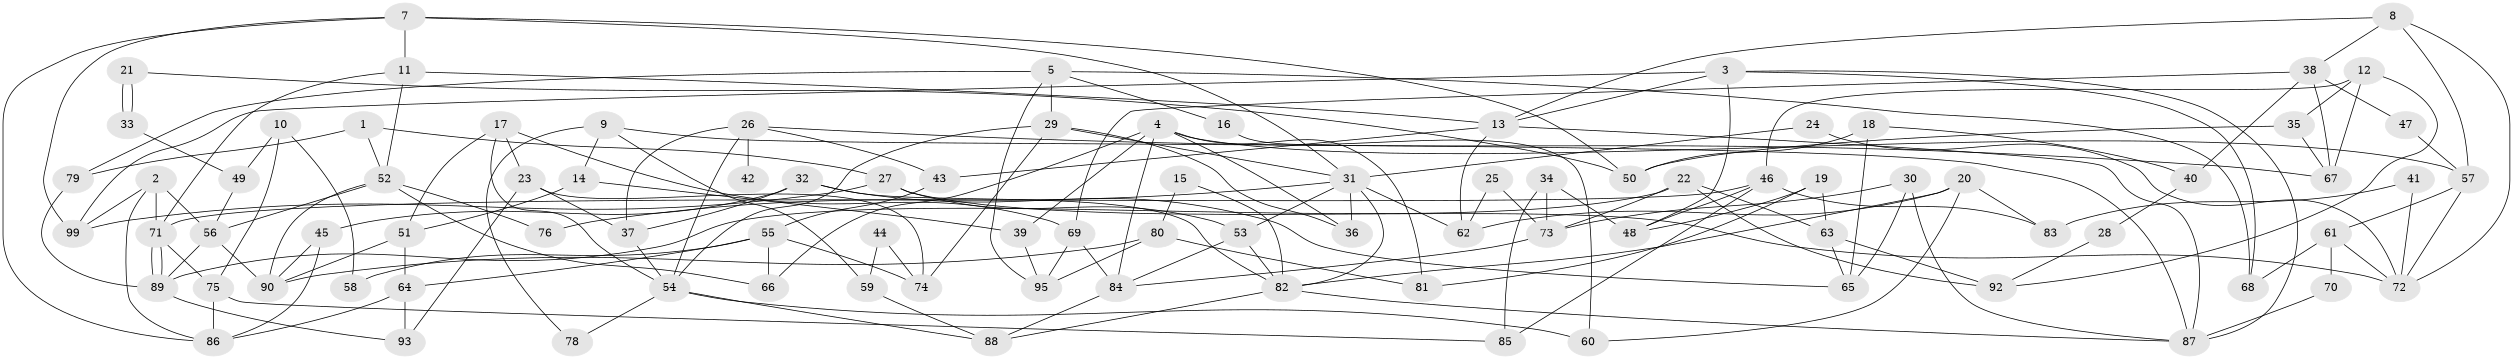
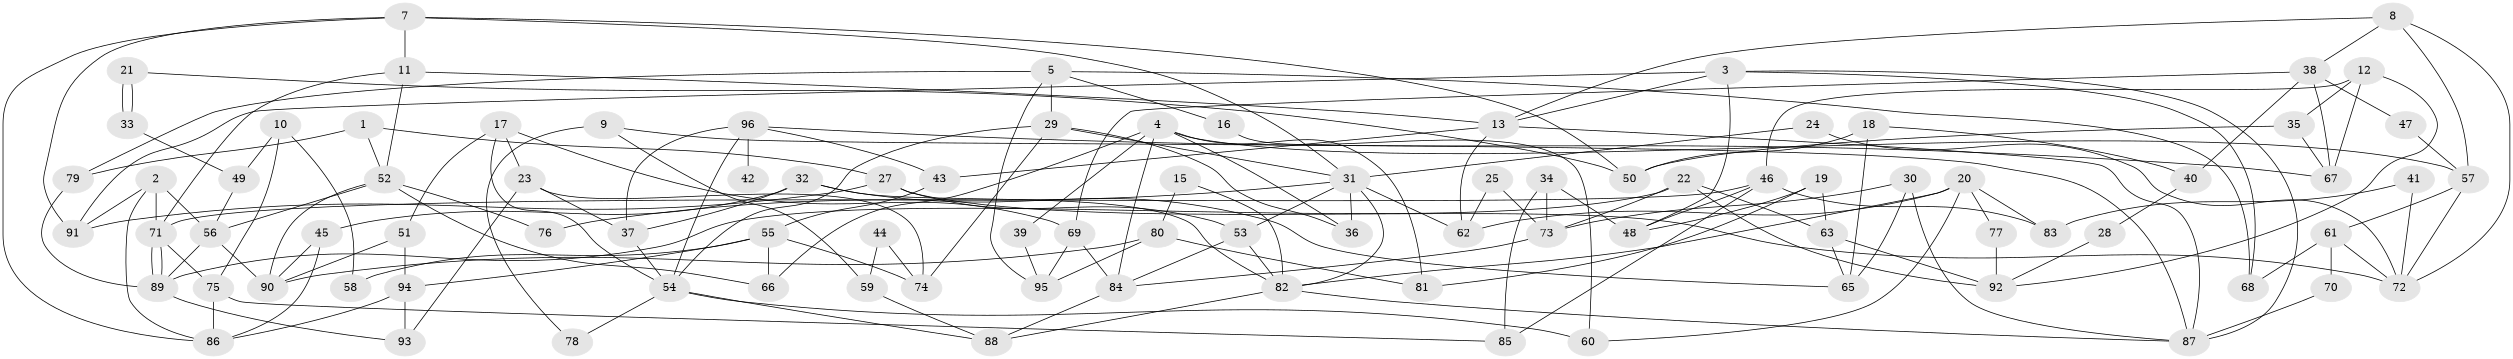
node "26": label "26" -> "96"
node "14": removed
node "99": label "99" -> "91"
node "77": added
node "64": label "64" -> "94"
